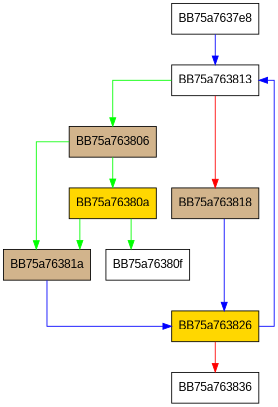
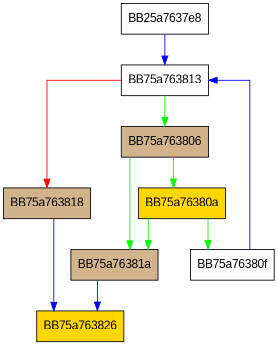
node "BB75a7637e8": label "BB75a7637e8" -> "BB25a7637e8"
edge "BB75a763826" -> "BB75a763813": now "BB75a76380f" -> "BB75a763813"
node "BB75a763836": removed
